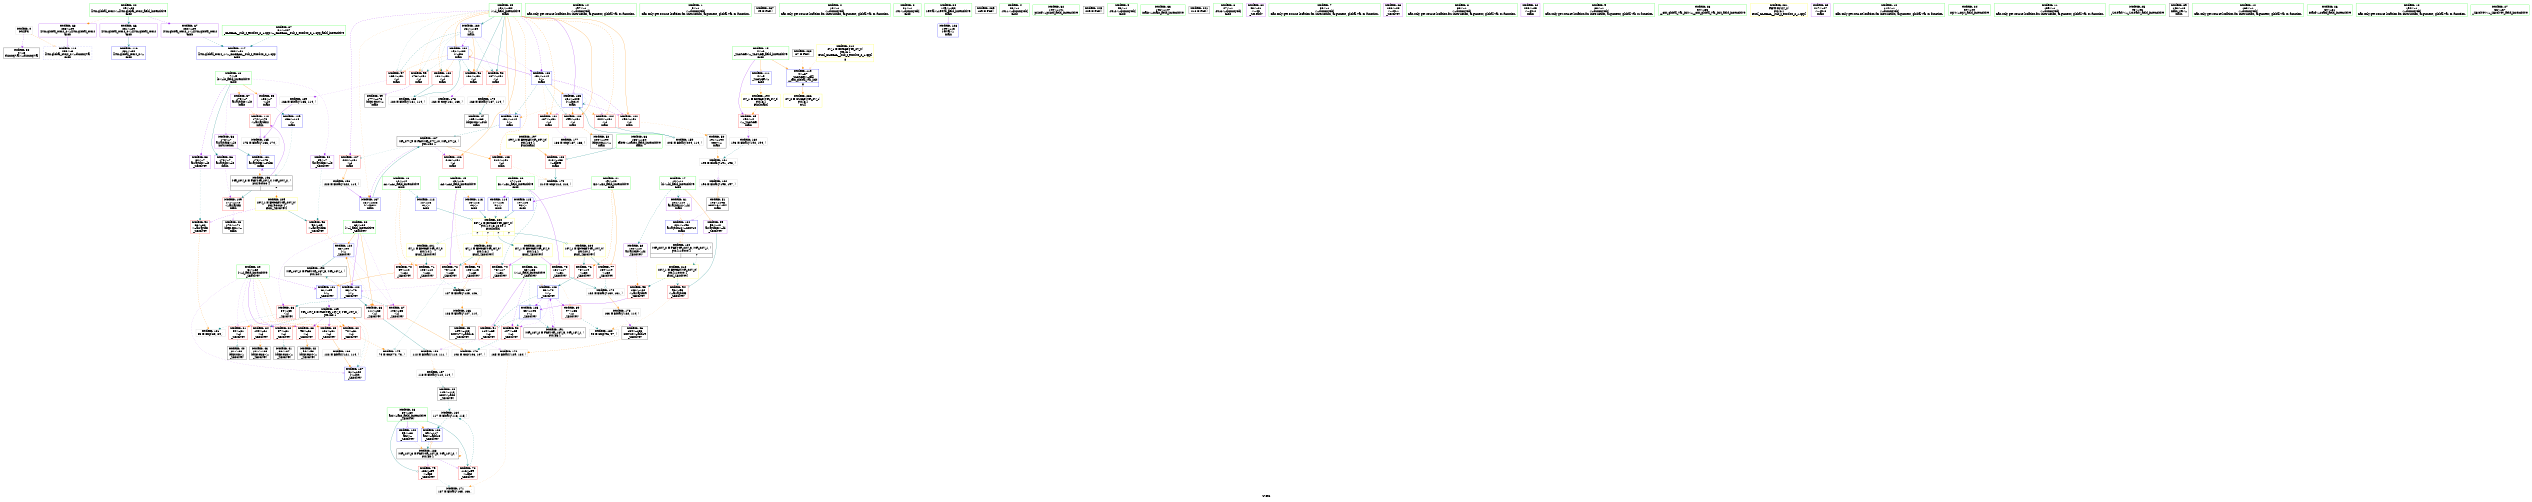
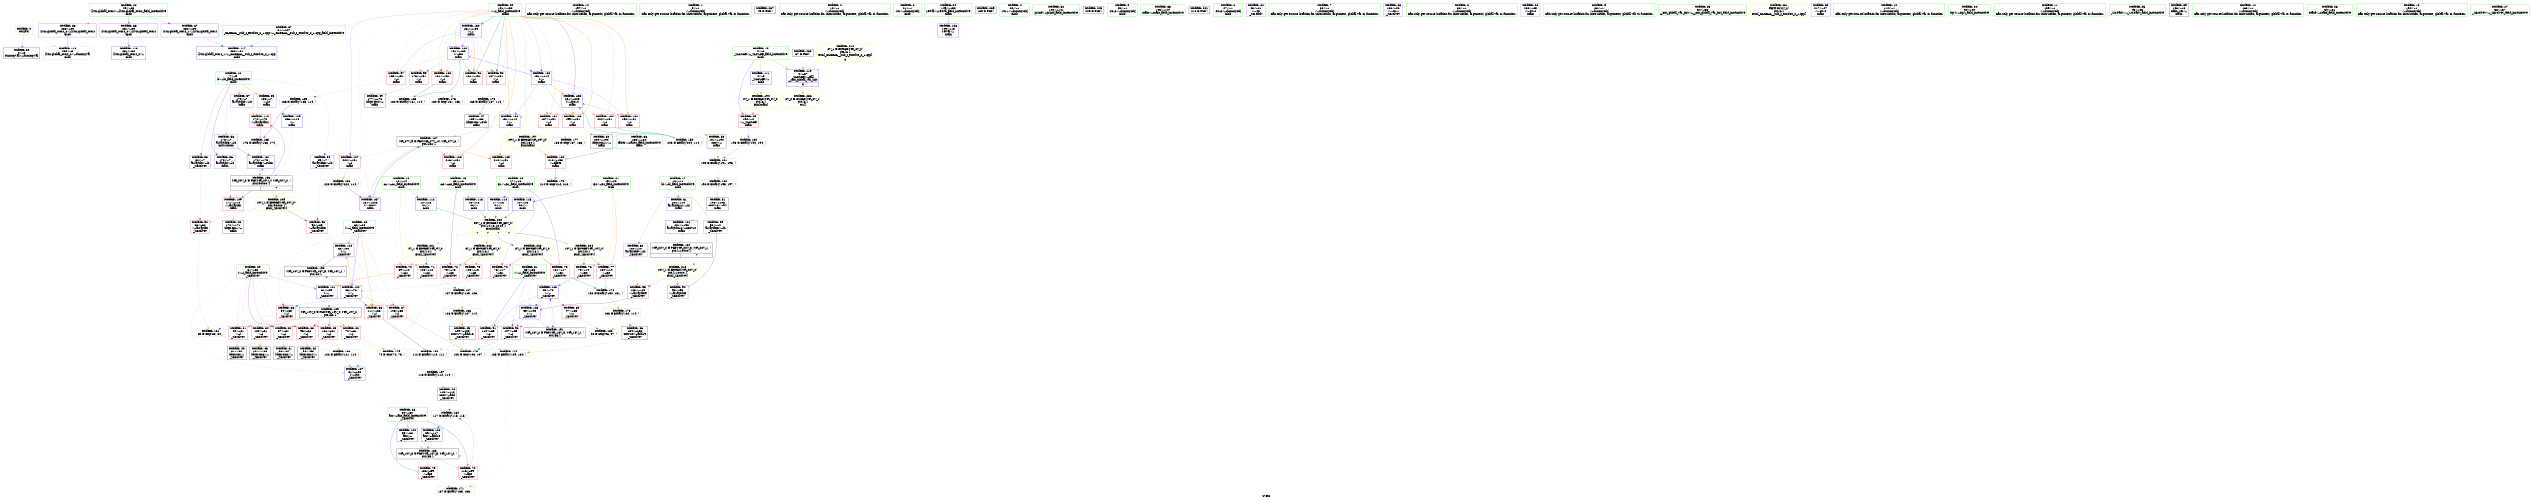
edge "NodeID: 28" -> "NodeID: 126": arrowhead diamond -> odot
